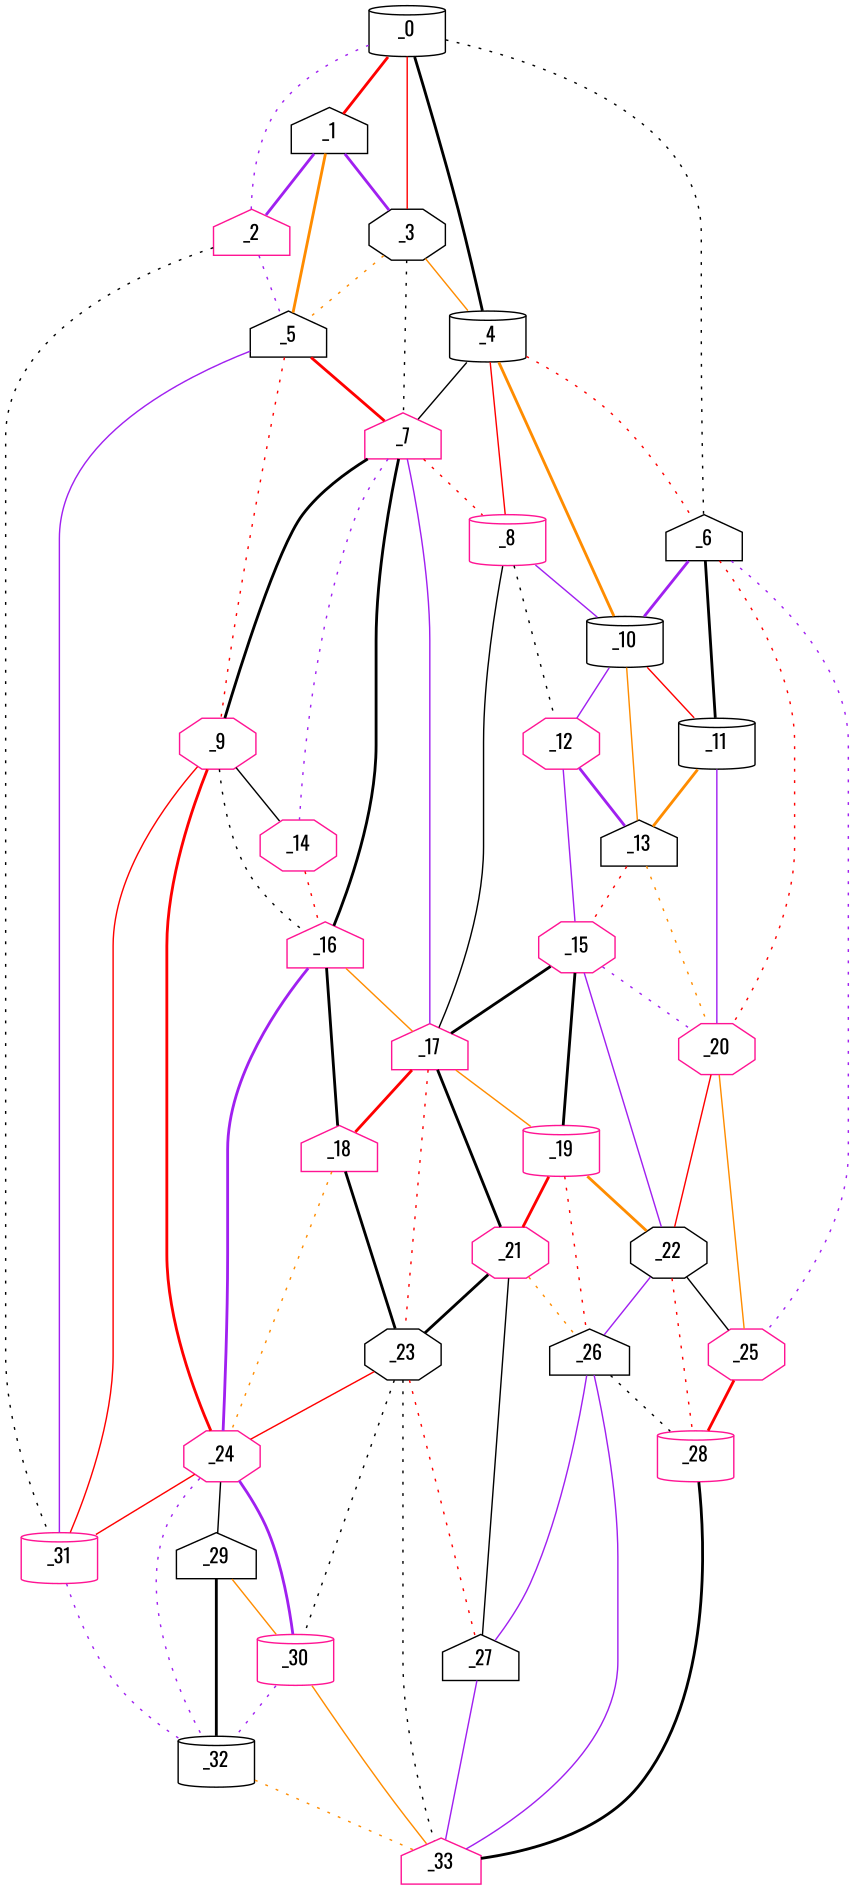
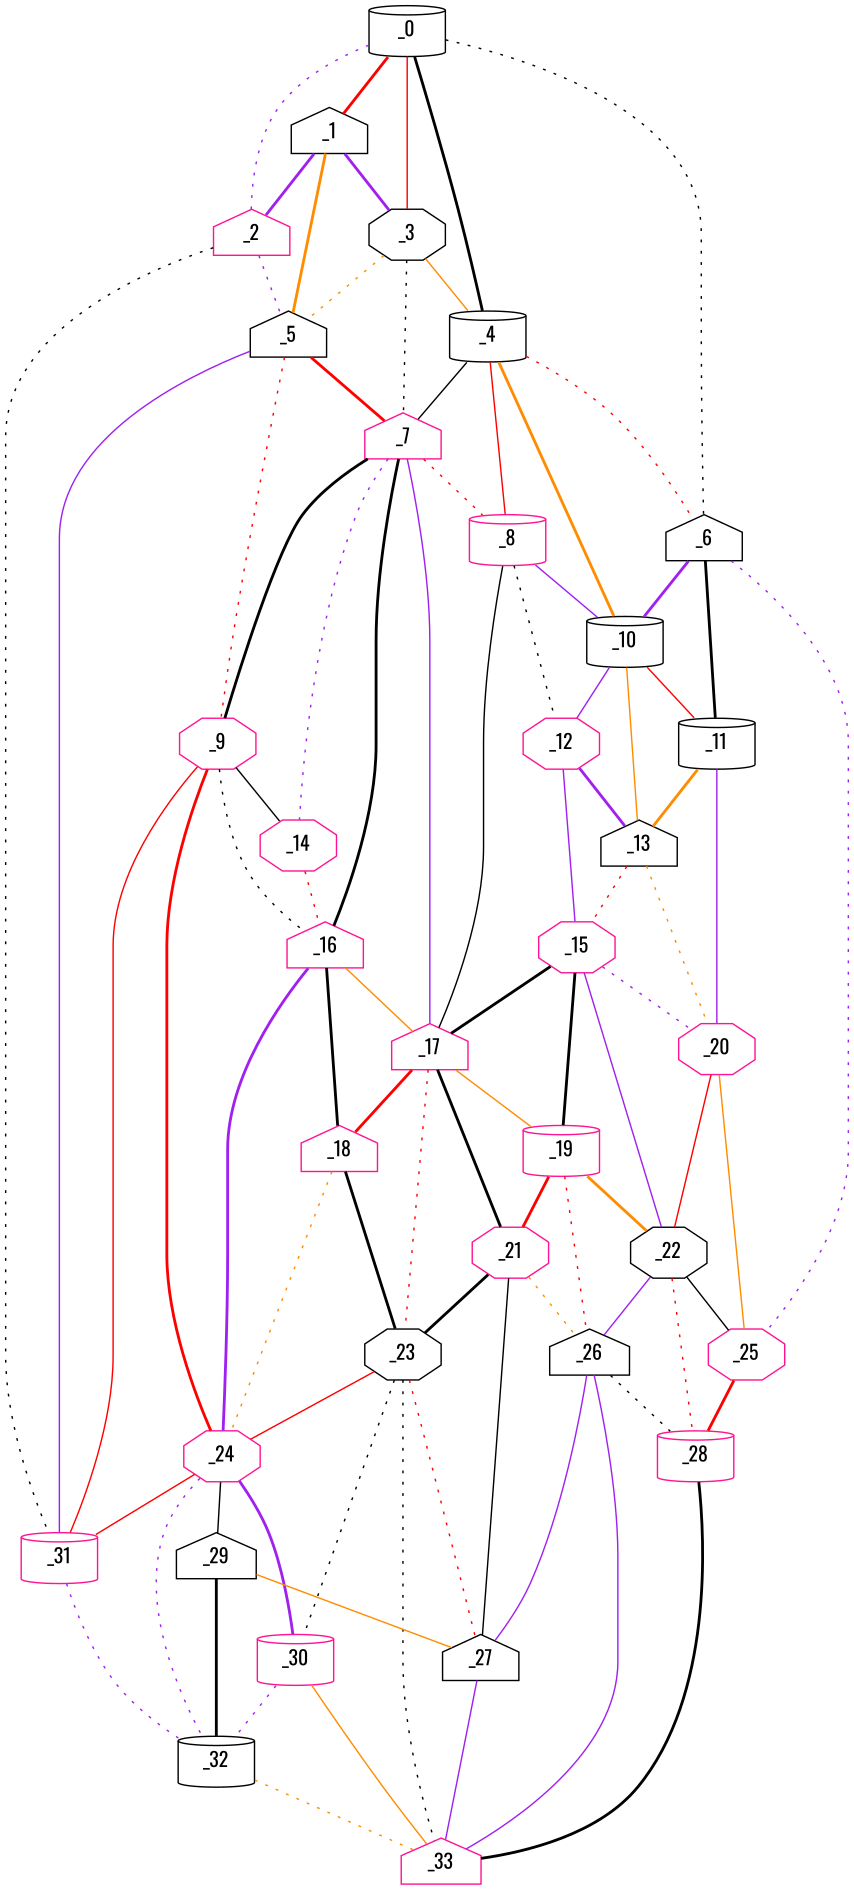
edge "_6" -- "_20": removed
edge "_29" -- "_30": now "_29" -- "_27"
